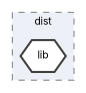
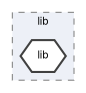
cluster "dist": label "dist" -> "lib"
